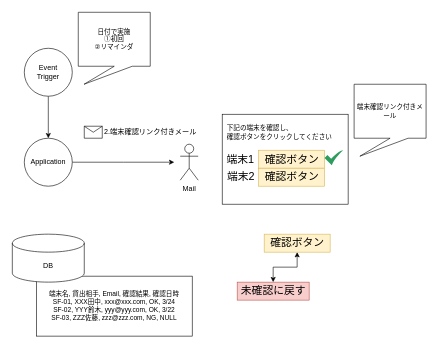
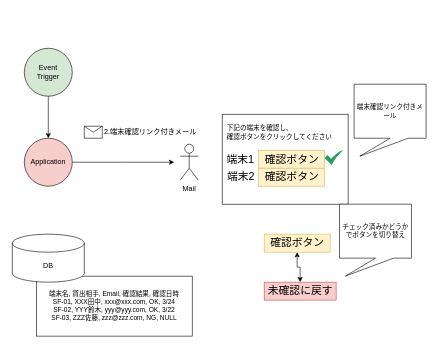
node "日付で実施 ①初回 ②リマインダ": removed
node "Event Trigger": fillcolor #ffffff -> #d5e8d4
node "Application": fillcolor #ffffff -> #f8cecc
node "チェック済みかどうかでボタンを切り替え": added
node "未確認に戻す": moved (273, 291) -> (300, 291)
